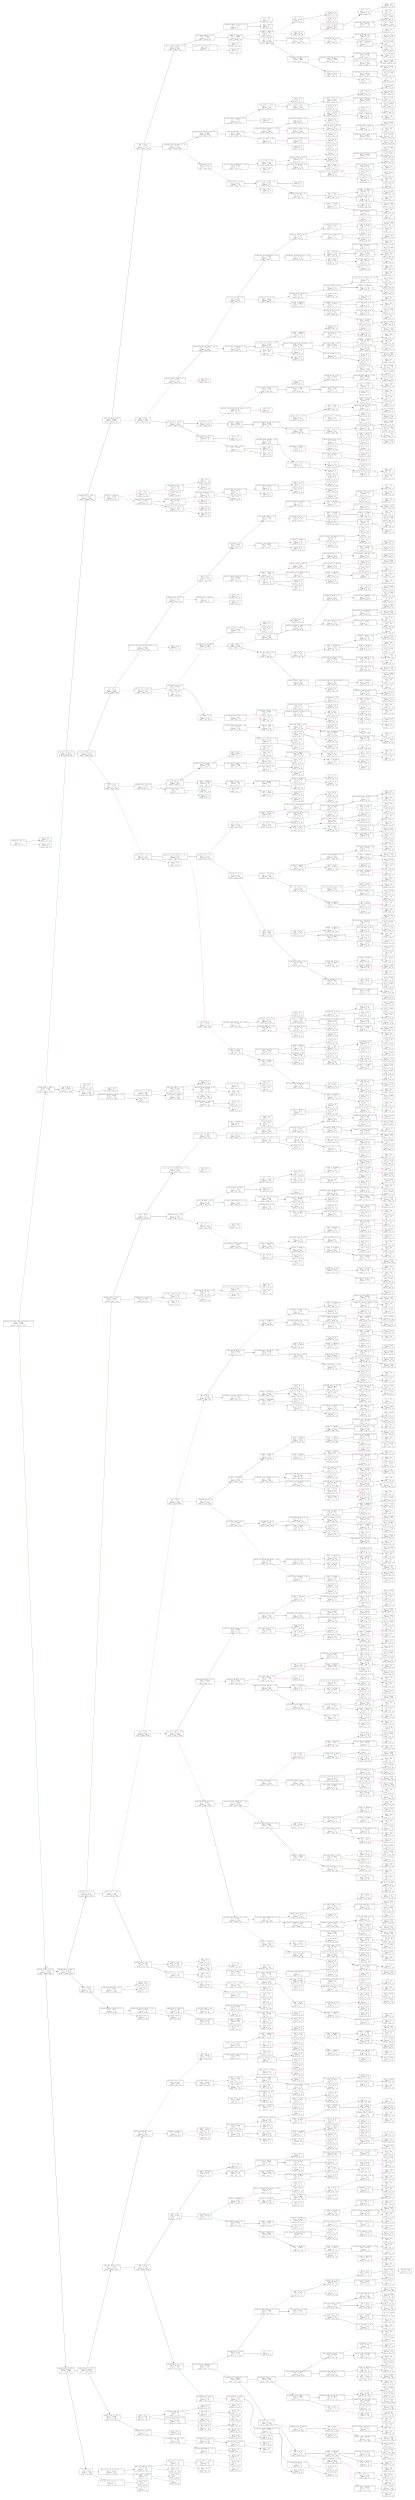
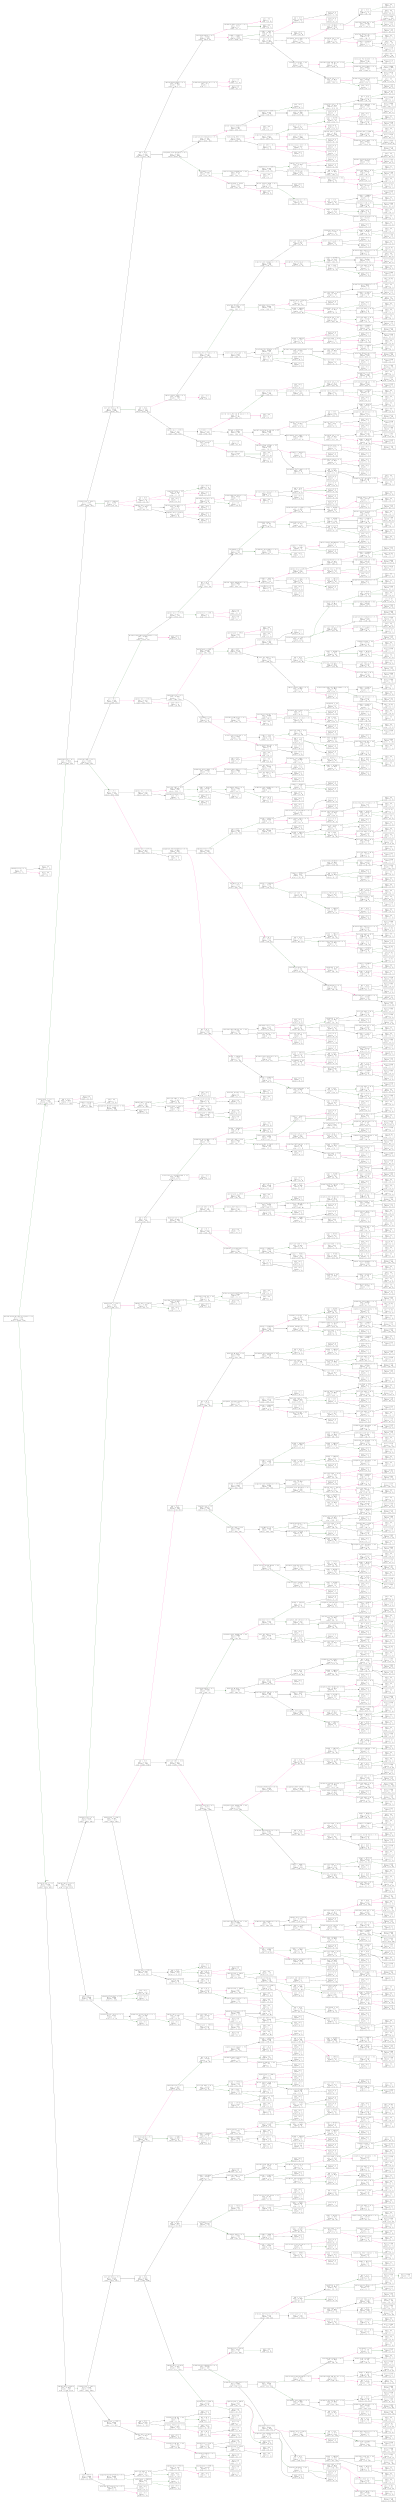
node "gini = 0.0 samples = 100 value = [100, 0]": added
